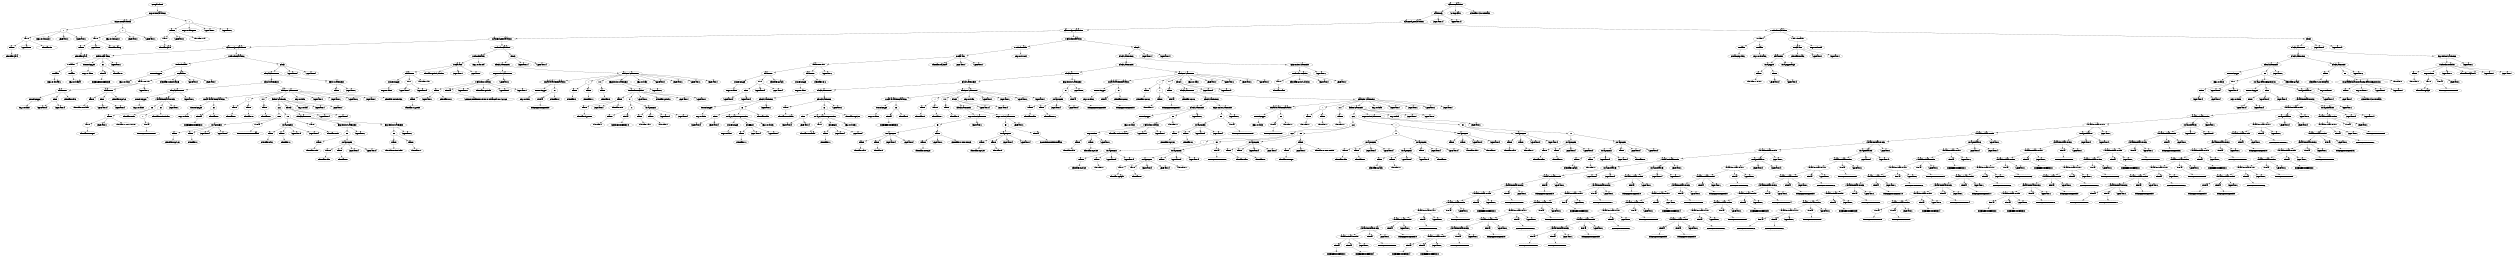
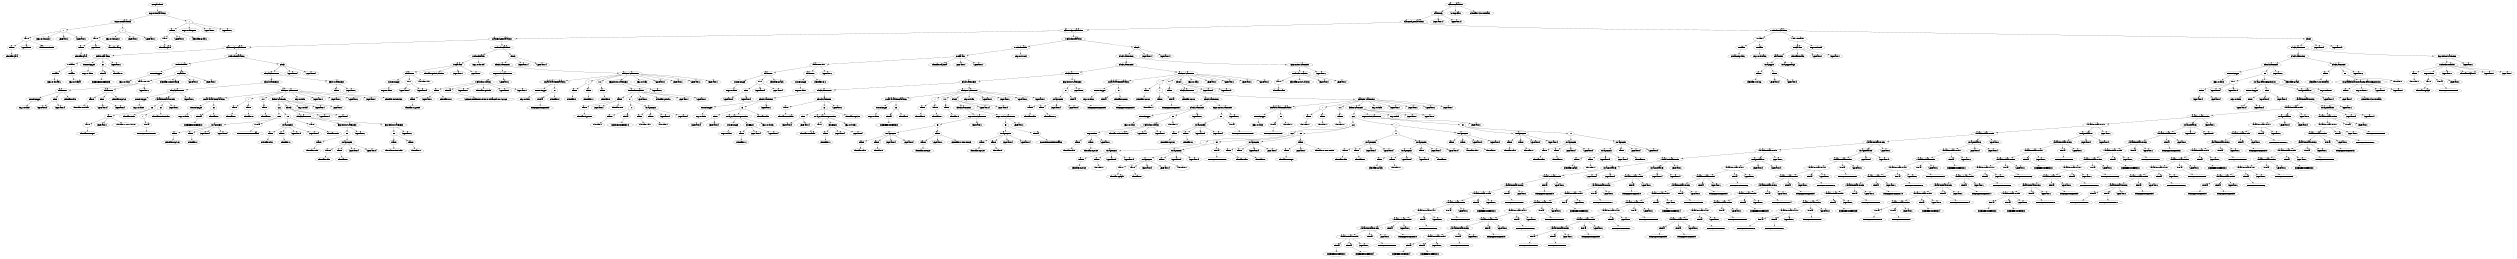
node "Identifier_util": label "Identifier_util" -> "Identifier_public"
node "Identifier_io": label "Identifier_io" -> "ParameterList_io"
node "Identifier_Vertex": label "Identifier_Vertex" -> "Identifier_String"
